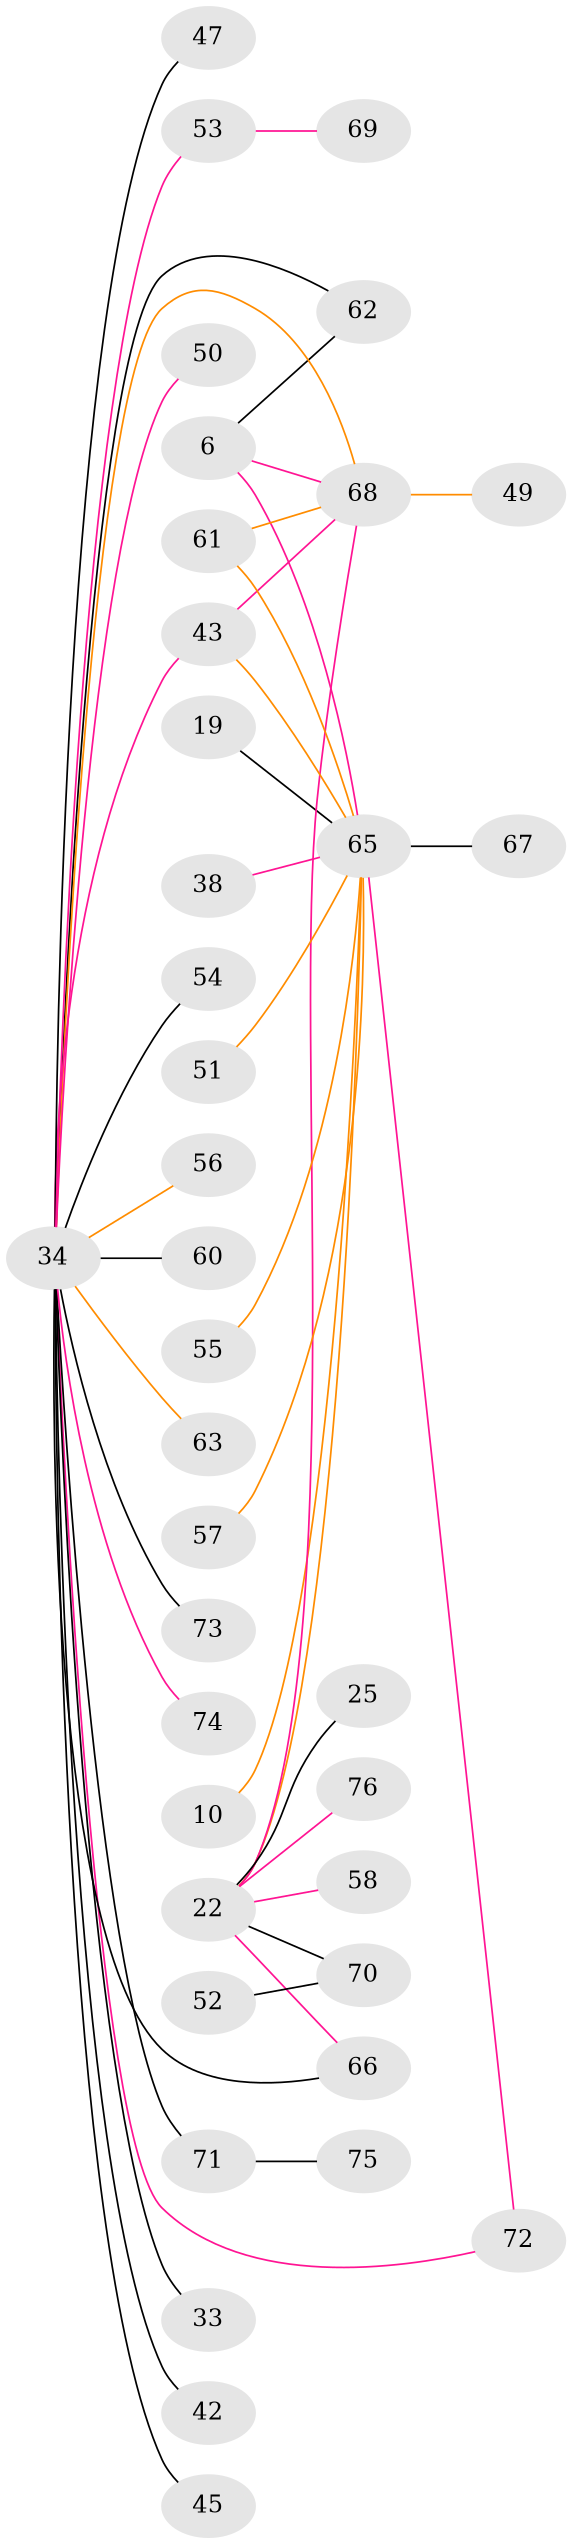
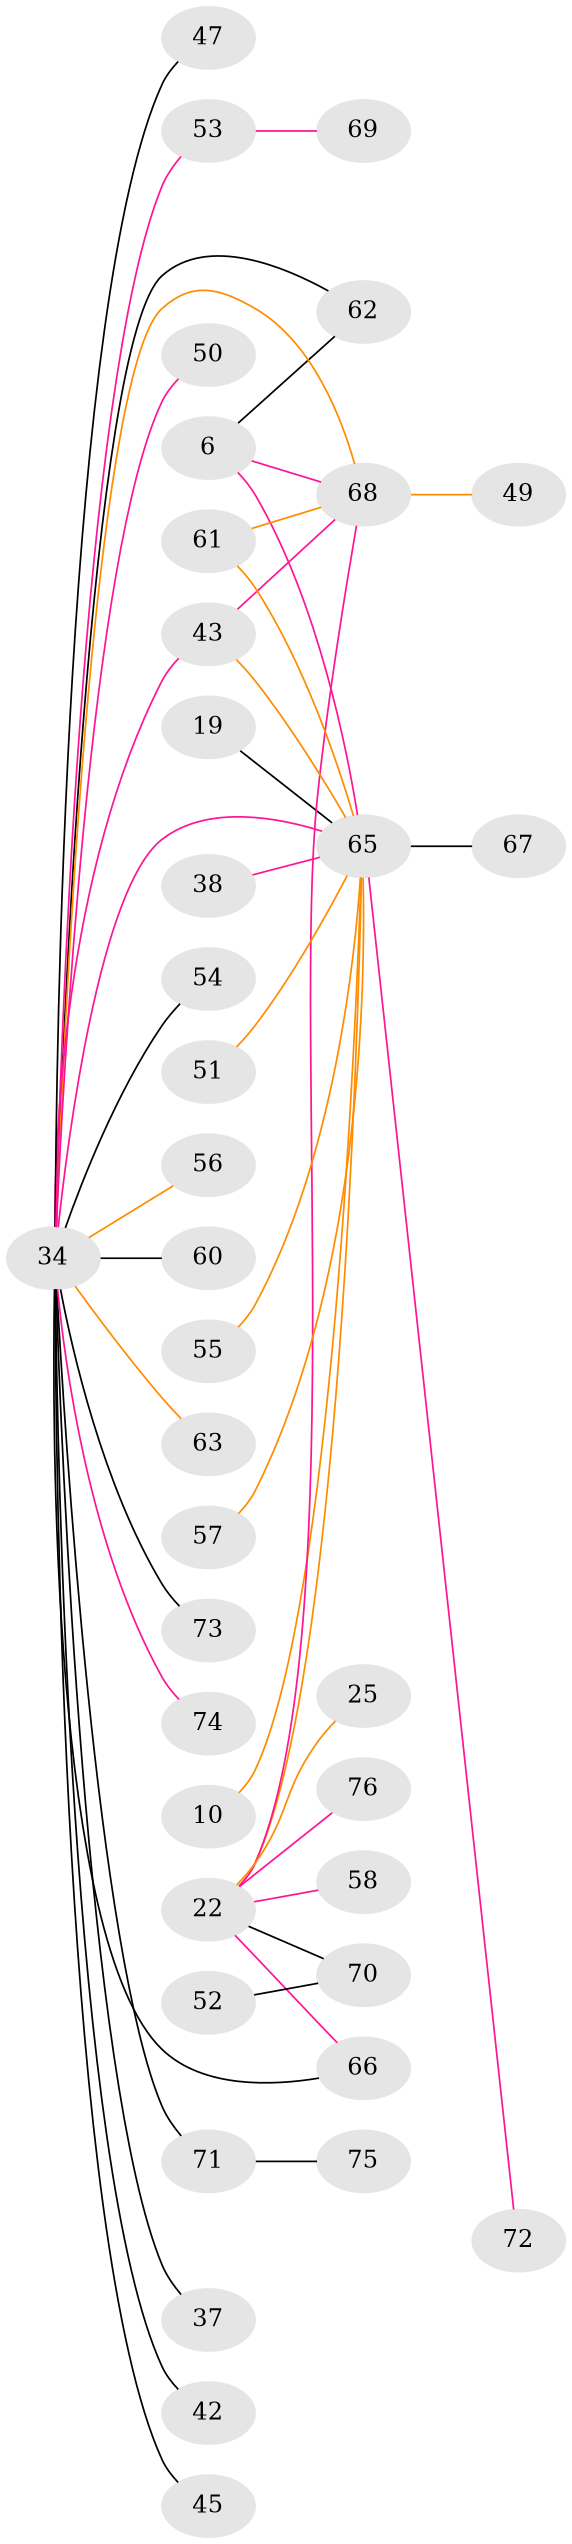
edge "25" -- "22": color black -> darkorange
edge "34" -- "72": now "34" -- "65"
node "33": label "33" -> "37"
